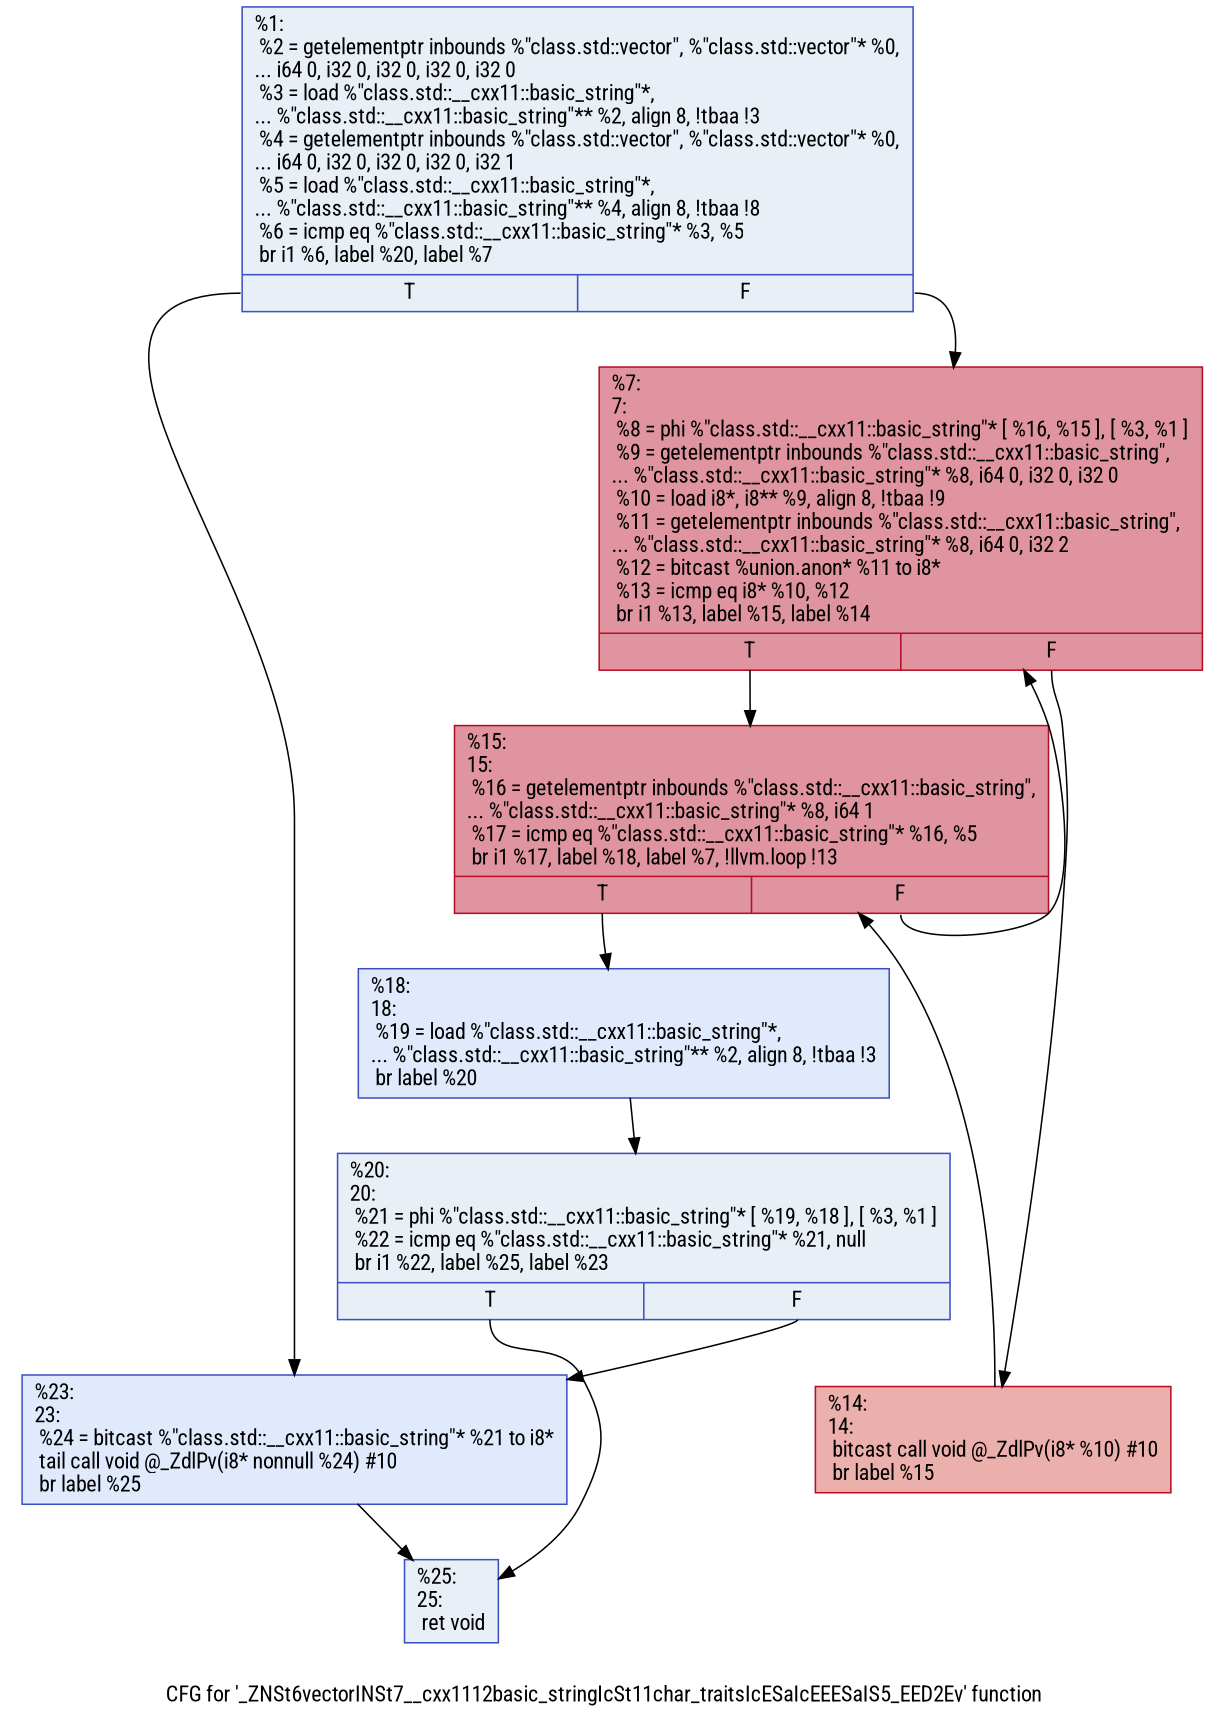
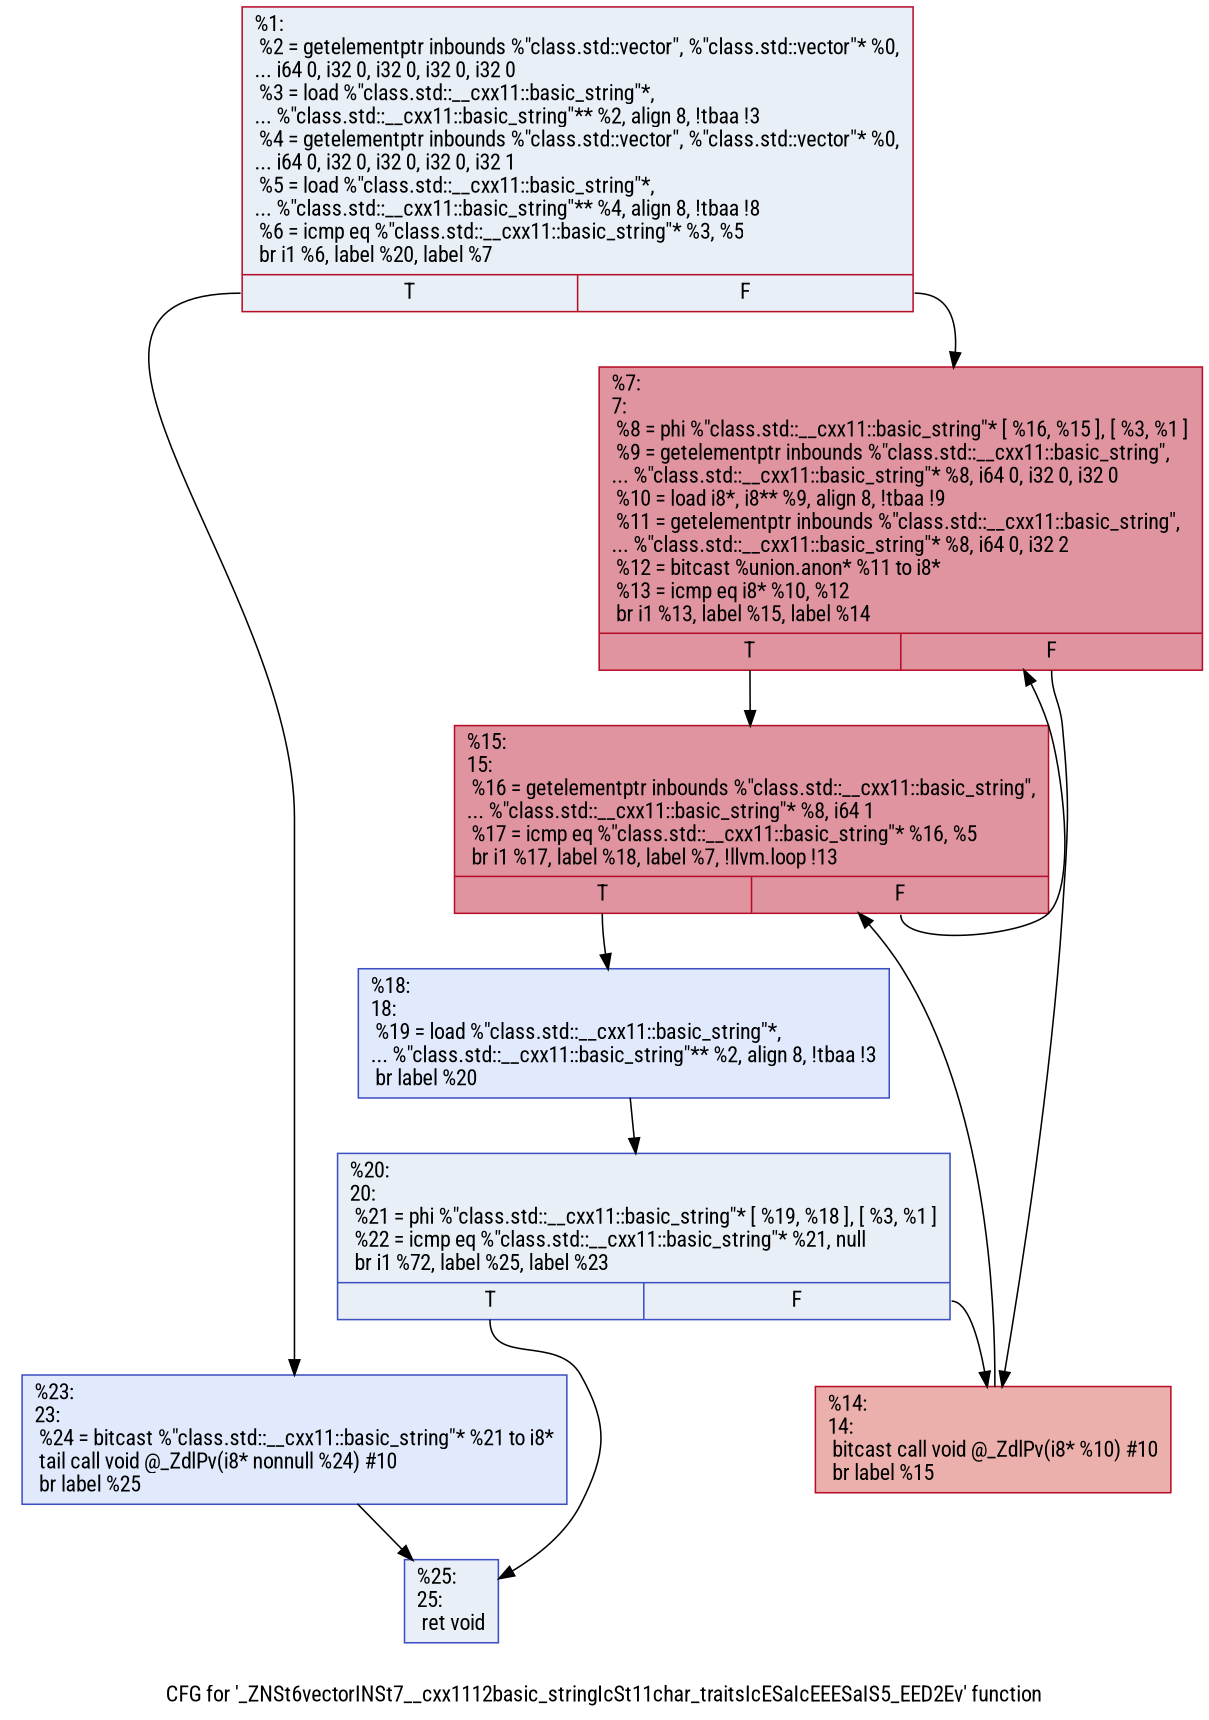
node "%1:": color #3d50c3ff -> #b70d28ff
node "%20:": text "br i1 %22, label %25, label %23" -> "br i1 %72, label %25, label %23"
edge "%20:" -> "%23:": now "%20:" -> "%14:"
